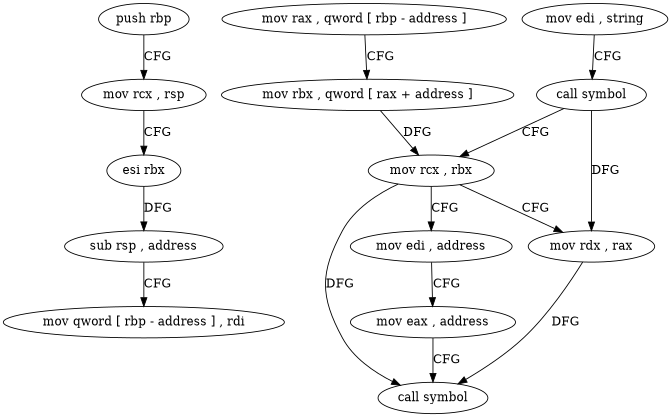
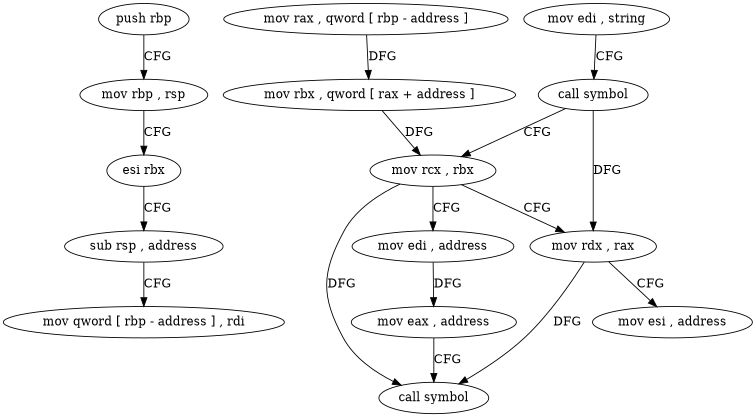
edge "mov rax , qword [ rbp - address ]" -> "mov rbx , qword [ rax + address ]": label "CFG" -> "DFG"
node "mov rcx , rsp": label "mov rcx , rsp" -> "mov rbp , rsp"
edge "esi rbx" -> "sub rsp , address": label "DFG" -> "CFG"
edge "mov edi , address" -> "mov eax , address": label "CFG" -> "DFG"
node "mov esi , address": added
